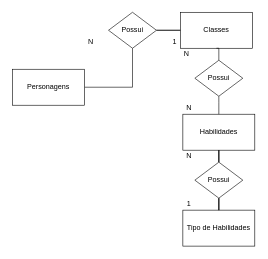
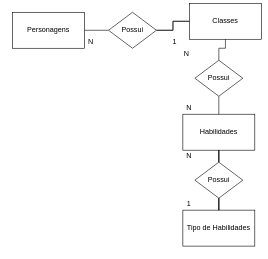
node "Classes": moved (216, 30) -> (225, 21)
node "Personagens": moved (48, 87) -> (48, 30)
